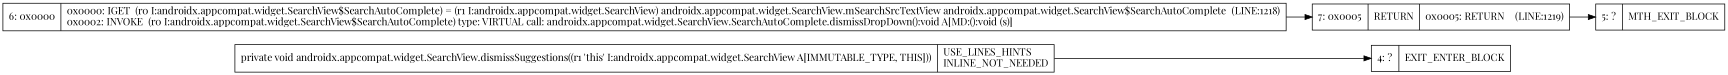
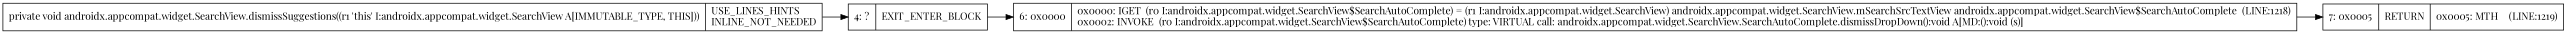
edge "4: ?" -> "6: 0x0000": added
node "7: 0x0005": text "0x0005: RETURN    (LINE:1219)" -> "0x0005: MTH    (LINE:1219)"
node "5: ?": removed
